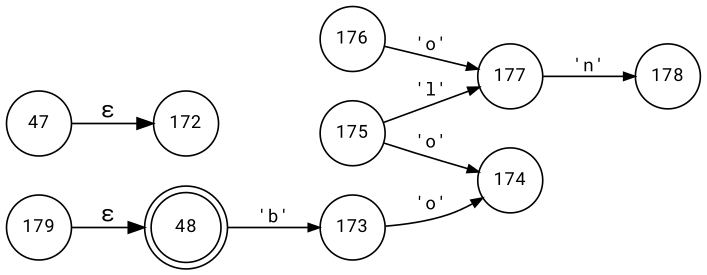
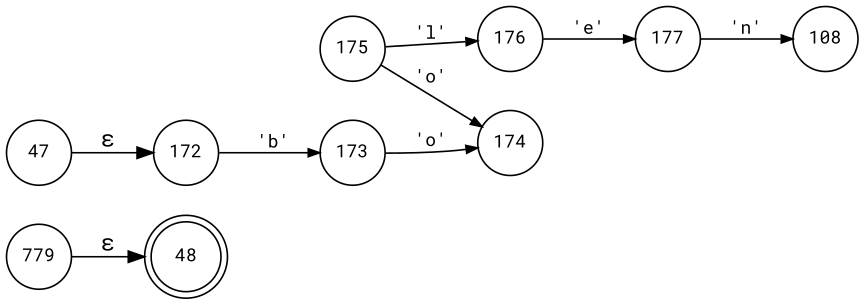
edge "176" -> "177": label "'o'" -> "'e'"
node "178": label "178" -> "108"
edge "175" -> "177": now "175" -> "176"
node "179": label "179" -> "779"
edge "48" -> "173": now "172" -> "173"
